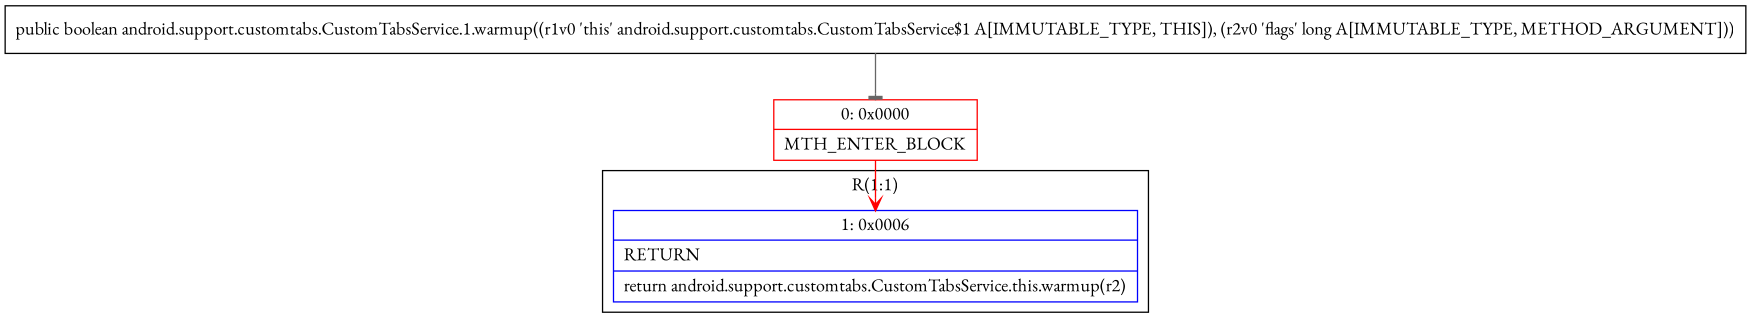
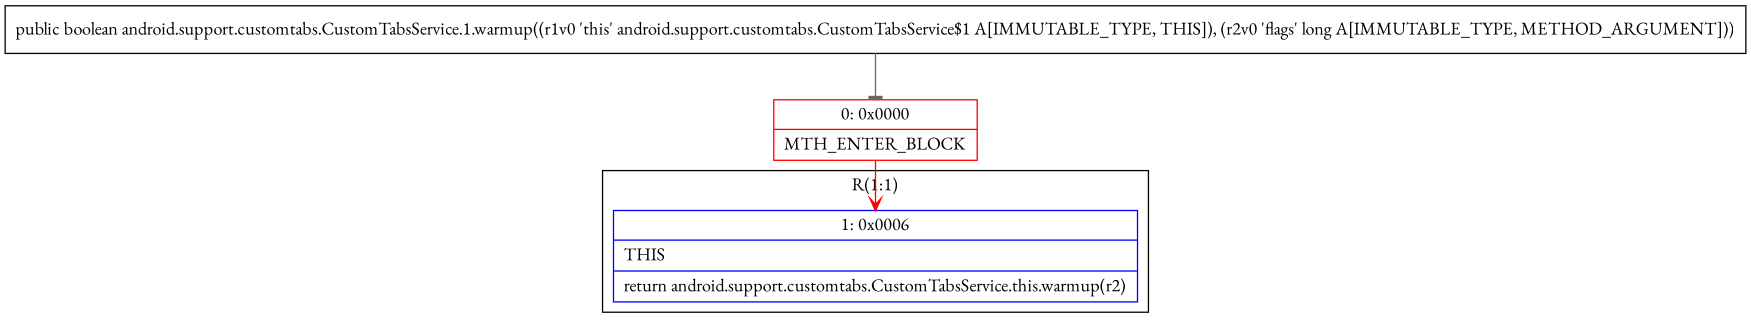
node "1: 0x0006": text "RETURN" -> "THIS"
